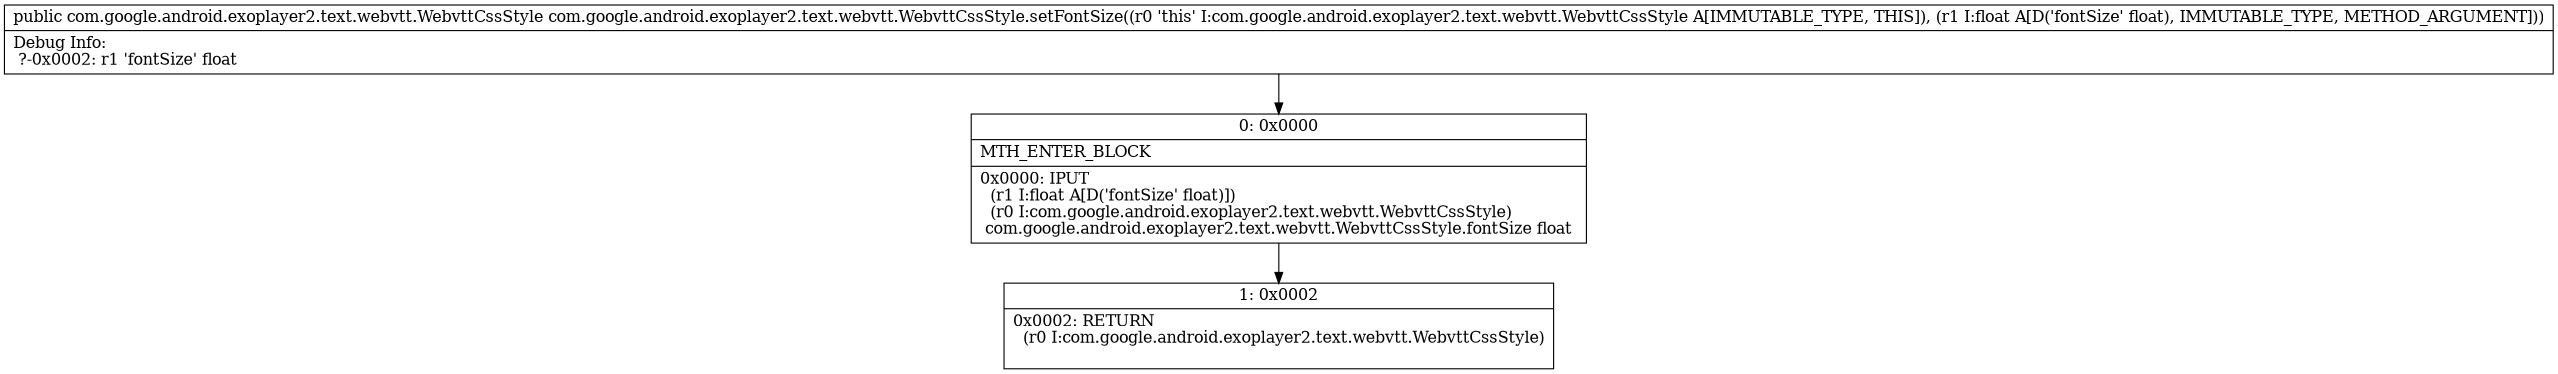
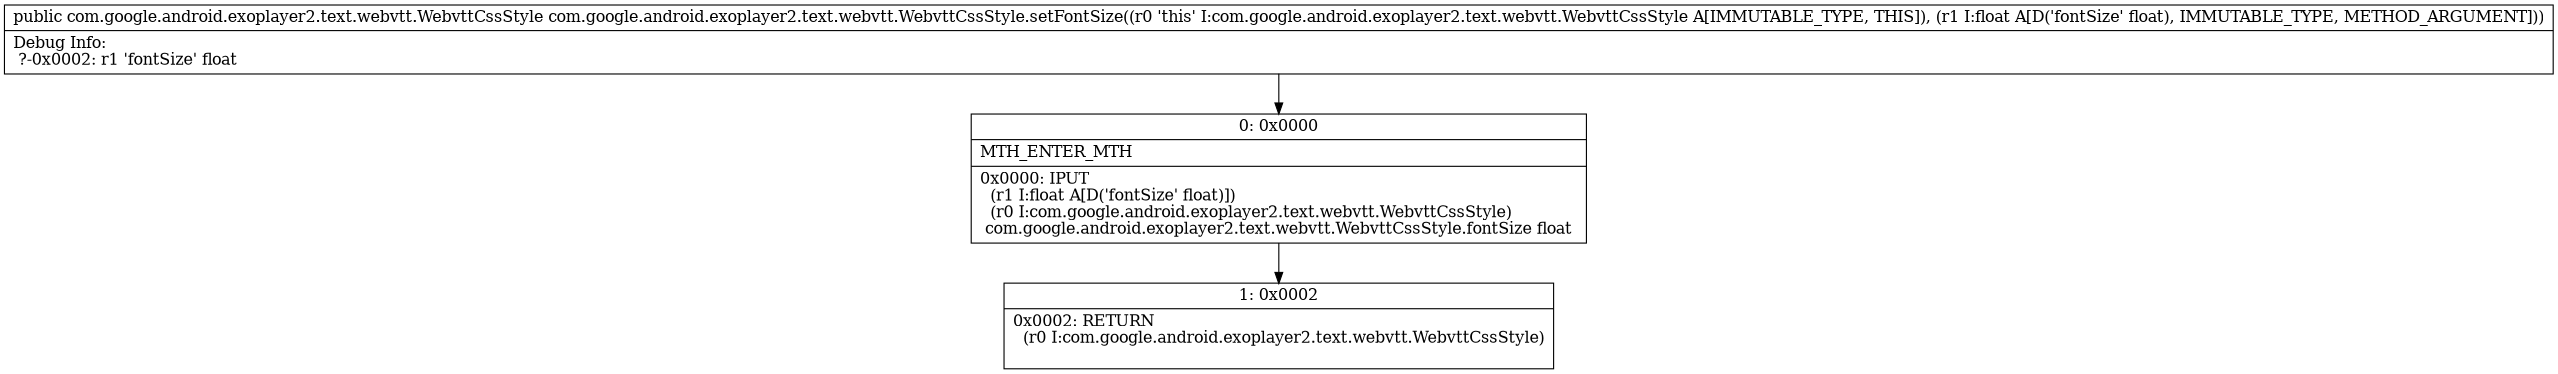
node "0: 0x0000": text "MTH_ENTER_BLOCK" -> "MTH_ENTER_MTH"
